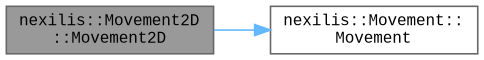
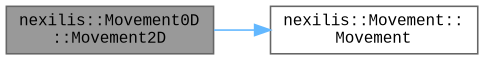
node "nexilis::Movement2D ::Movement2D": label "nexilis::Movement2D ::Movement2D" -> "nexilis::Movement0D ::Movement2D"
